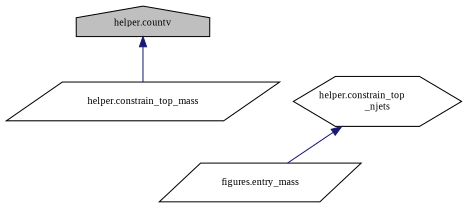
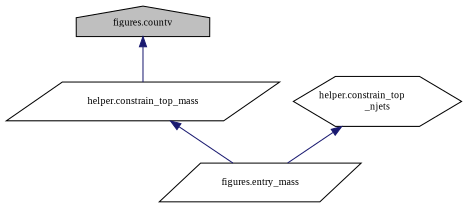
node "helper.countv": label "helper.countv" -> "figures.countv"
edge "figures.entry_mass" -> "helper.constrain_top_mass": added
